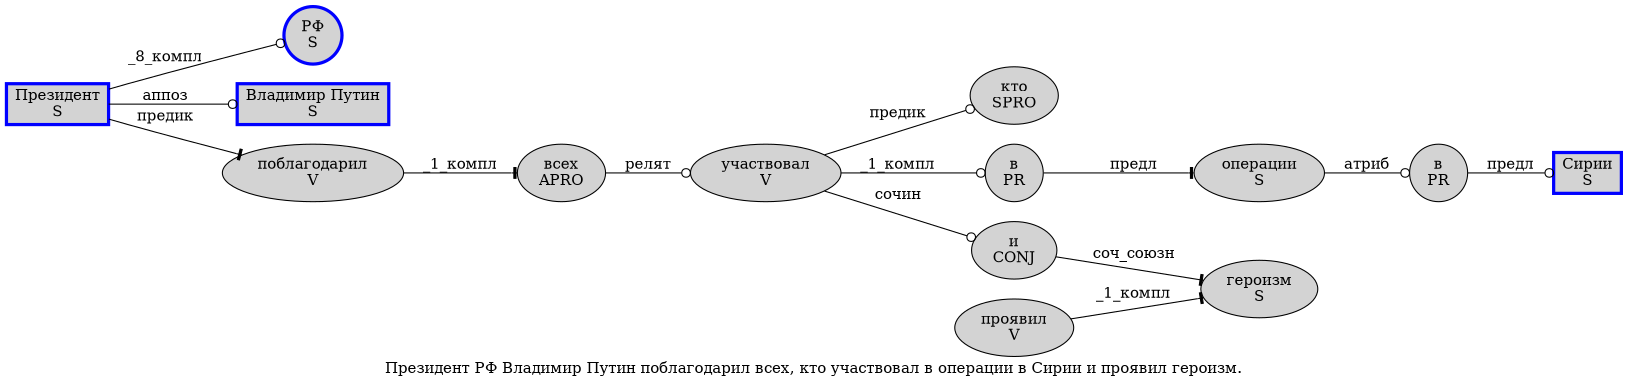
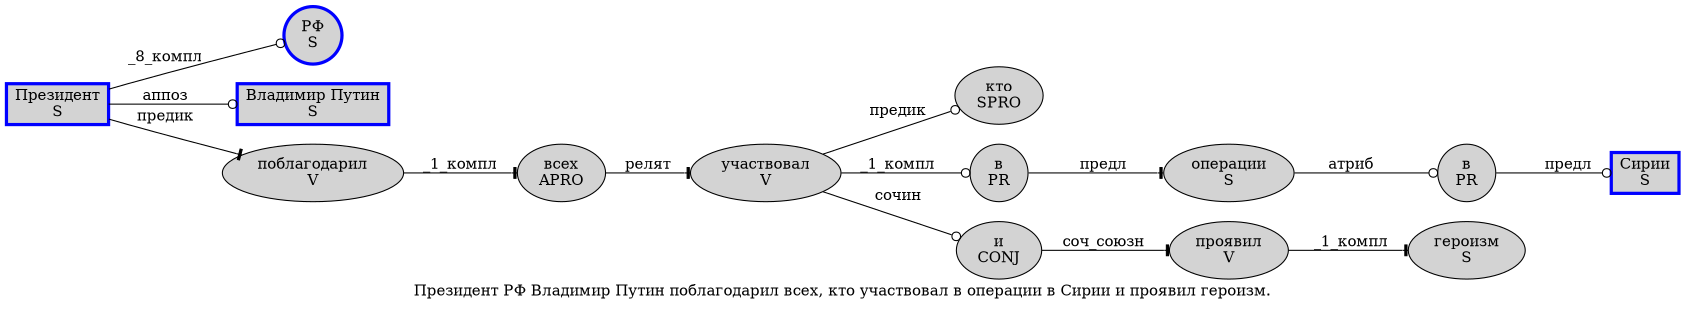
edge "всех APRO" -> "участвовал V": arrowhead odot -> tee
edge "и CONJ" -> "героизм S": now "и CONJ" -> "проявил V"
